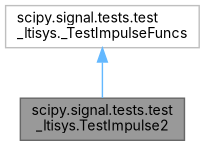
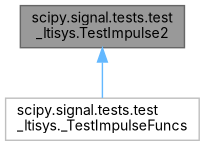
edge "scipy.signal.tests.test _ltisys.TestImpulse2" -> "scipy.signal.tests.test _ltisys._TestImpulseFuncs": reversed
